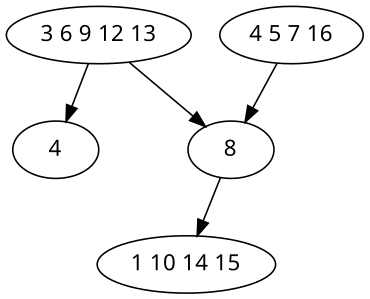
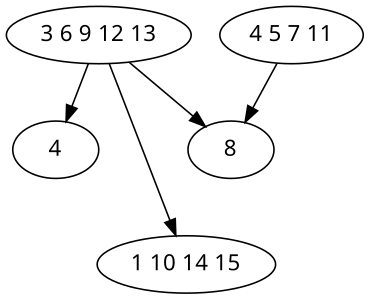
node "4 5 7 16": label "4 5 7 16" -> "4 5 7 11"
edge "8" -> "1 10 14 15": now "3 6 9 12 13" -> "1 10 14 15"
